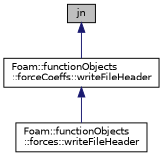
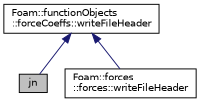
edge "Foam::functionObjects ::forceCoeffs::writeFileHeader" -> "jn": reversed
node "Foam::functionObjects ::forces::writeFileHeader": label "Foam::functionObjects ::forces::writeFileHeader" -> "Foam::forces ::forces::writeFileHeader"
